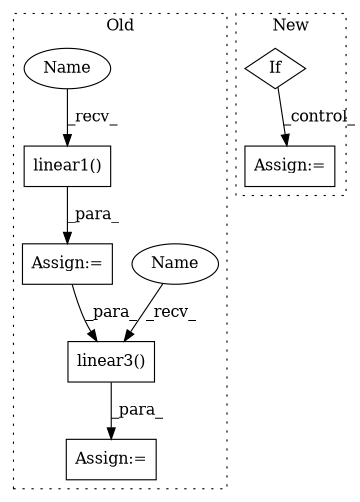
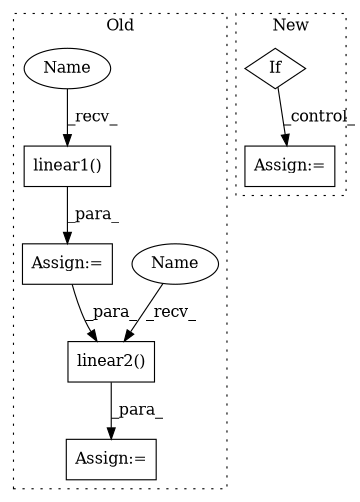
node "linear3()": label "linear3()" -> "linear2()"
